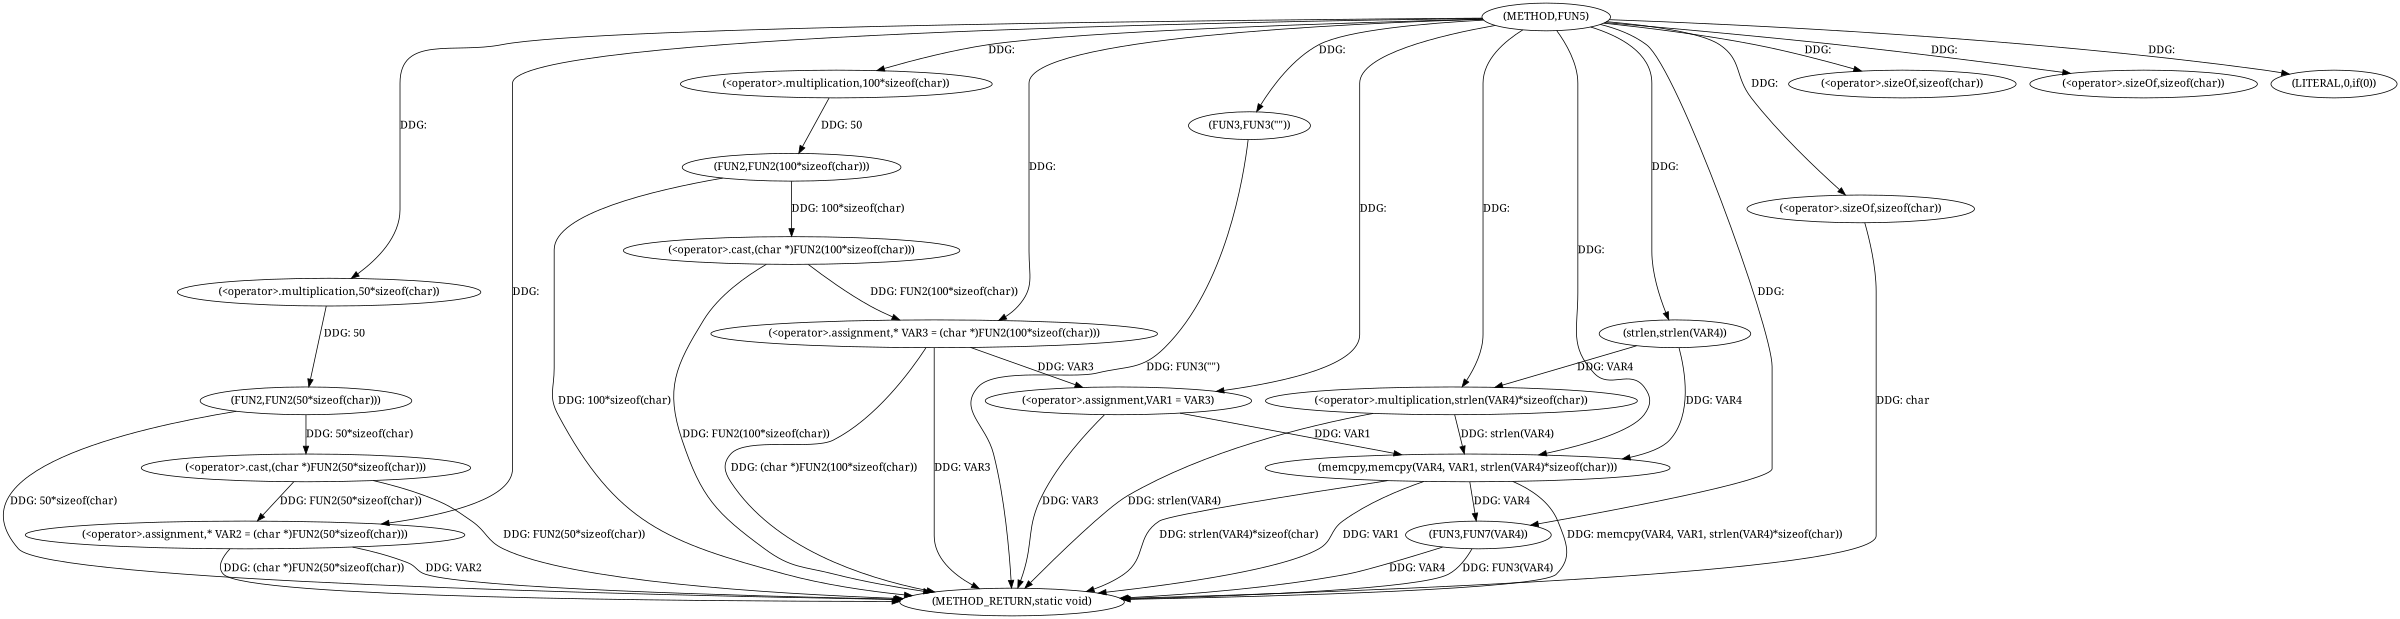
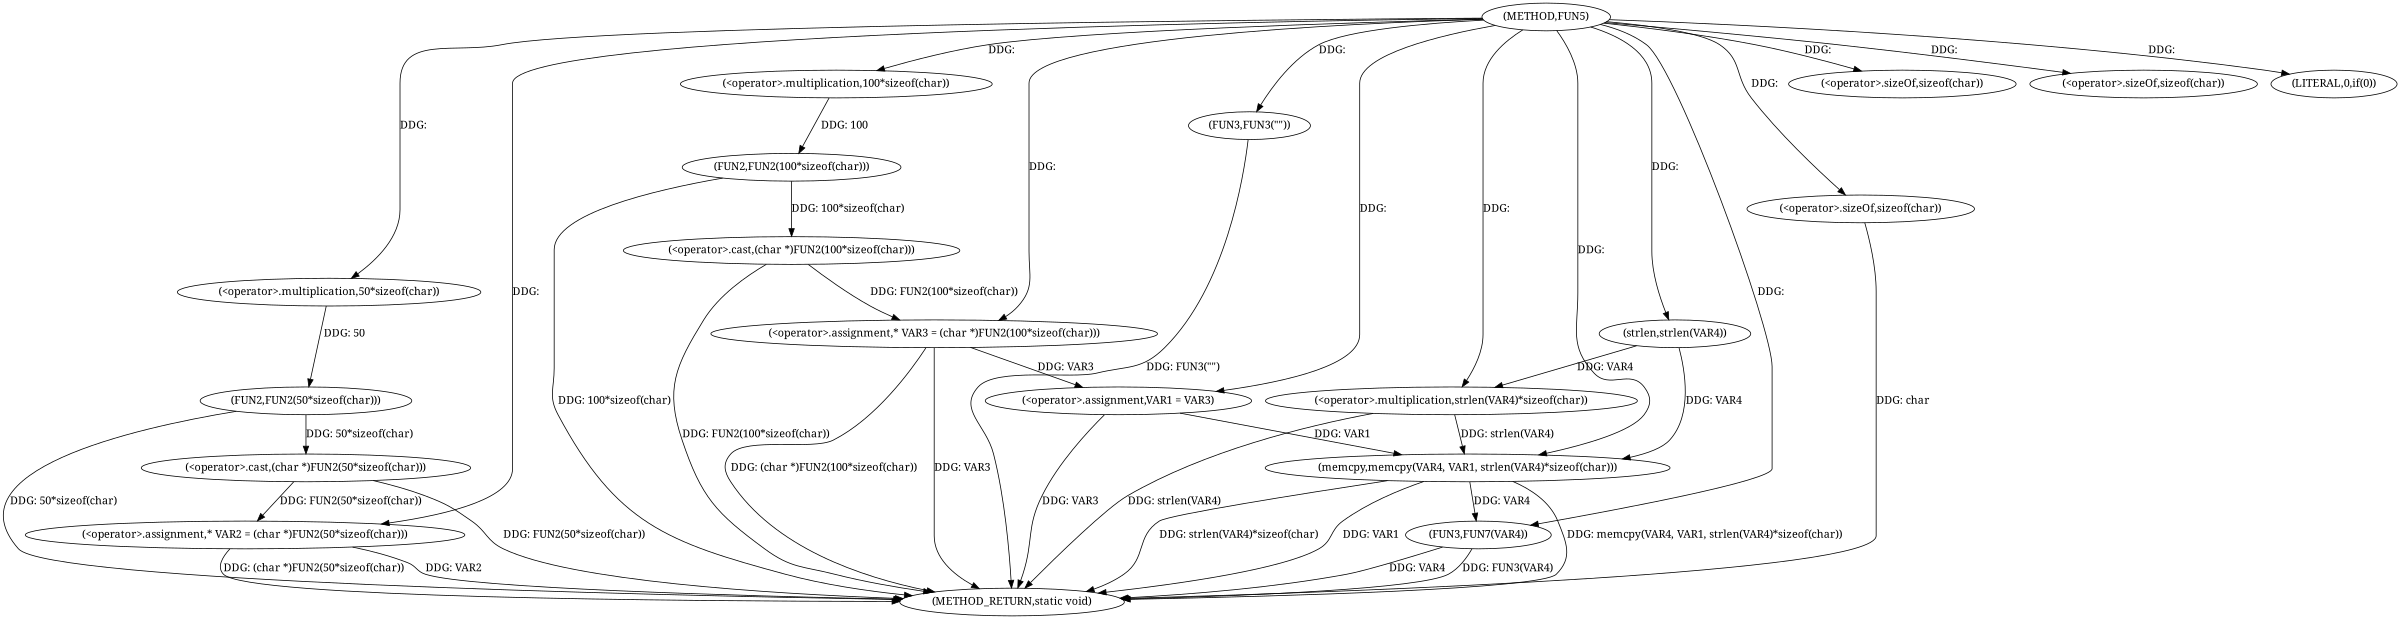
edge "(<operator>.multiplication,100*sizeof(char))" -> "(FUN2,FUN2(100*sizeof(char)))": label "DDG: 50" -> "DDG: 100"
